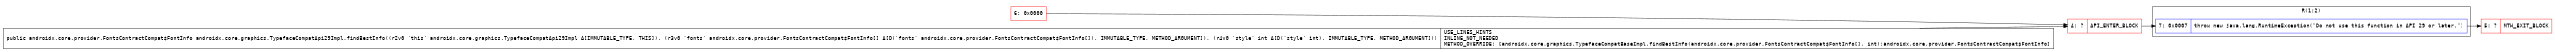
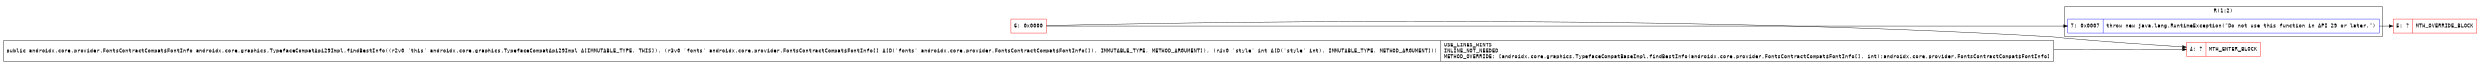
node "4: ?": text "API_ENTER_BLOCK" -> "MTH_ENTER_BLOCK"
edge "4: ?" -> "7: 0x0007": now "6: 0x0000" -> "7: 0x0007"
node "5: ?": text "MTH_EXIT_BLOCK" -> "MTH_OVERRIDE_BLOCK"
